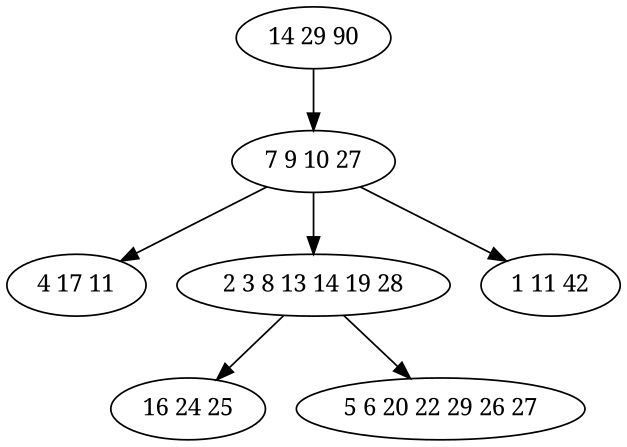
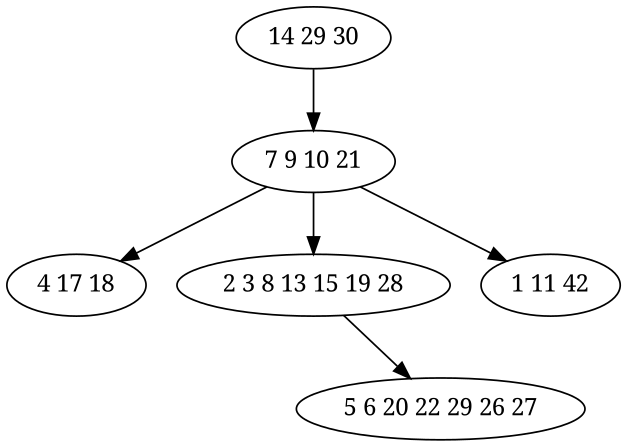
node "14 29 90": label "14 29 90" -> "14 29 30"
node "7 9 10 27": label "7 9 10 27" -> "7 9 10 21"
node "4 17 11": label "4 17 11" -> "4 17 18"
node "2 3 8 13 14 19 28": label "2 3 8 13 14 19 28" -> "2 3 8 13 15 19 28"
node "16 24 25": removed
